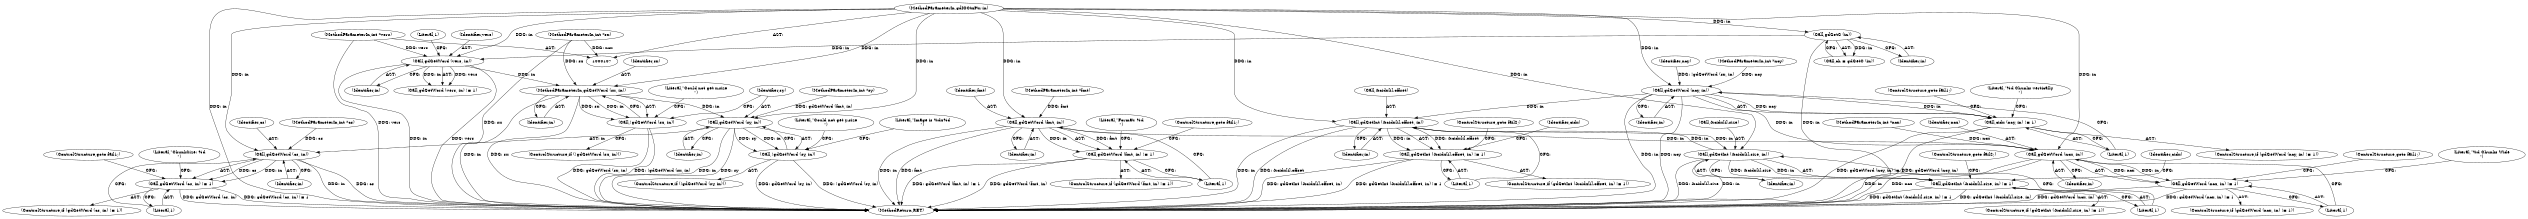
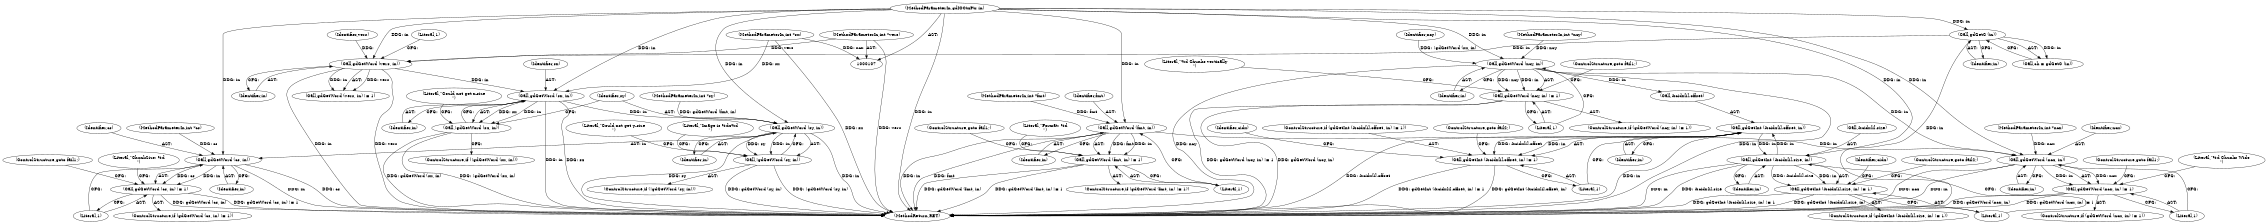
edge "(MethodParameterIn,gdIOCtxPtr in)" -> "(Call,gdGetInt (&cidx[i].offset, in))": removed, label "DDG: in"
edge "(Identifier,vers)" -> "(Call,gdGetWord (vers, in))": label "AST: " -> "DDG: "
node "(MethodParameterIn,gdGetWord (sx, in))": label "(MethodParameterIn,gdGetWord (sx, in))" -> "(Call,gdGetWord (sx, in))"
edge "(Call,gdGetWord (ncy, in))" -> "(Call,gdGetInt (&cidx[i].offset, in))": now "(Call,gdGetWord (ncy, in))" -> "(Call,&cidx[i].offset)"
node "(Call,cidx (ncy, in) != 1)": label "(Call,cidx (ncy, in) != 1)" -> "(Call,gdGetWord (ncy, in) != 1)"
edge "(Call,gdGetInt (&cidx[i].offset, in) != 1)" -> "(ControlStructure,if (gdGetInt (&cidx[i].offset, in) != 1))": reversed
